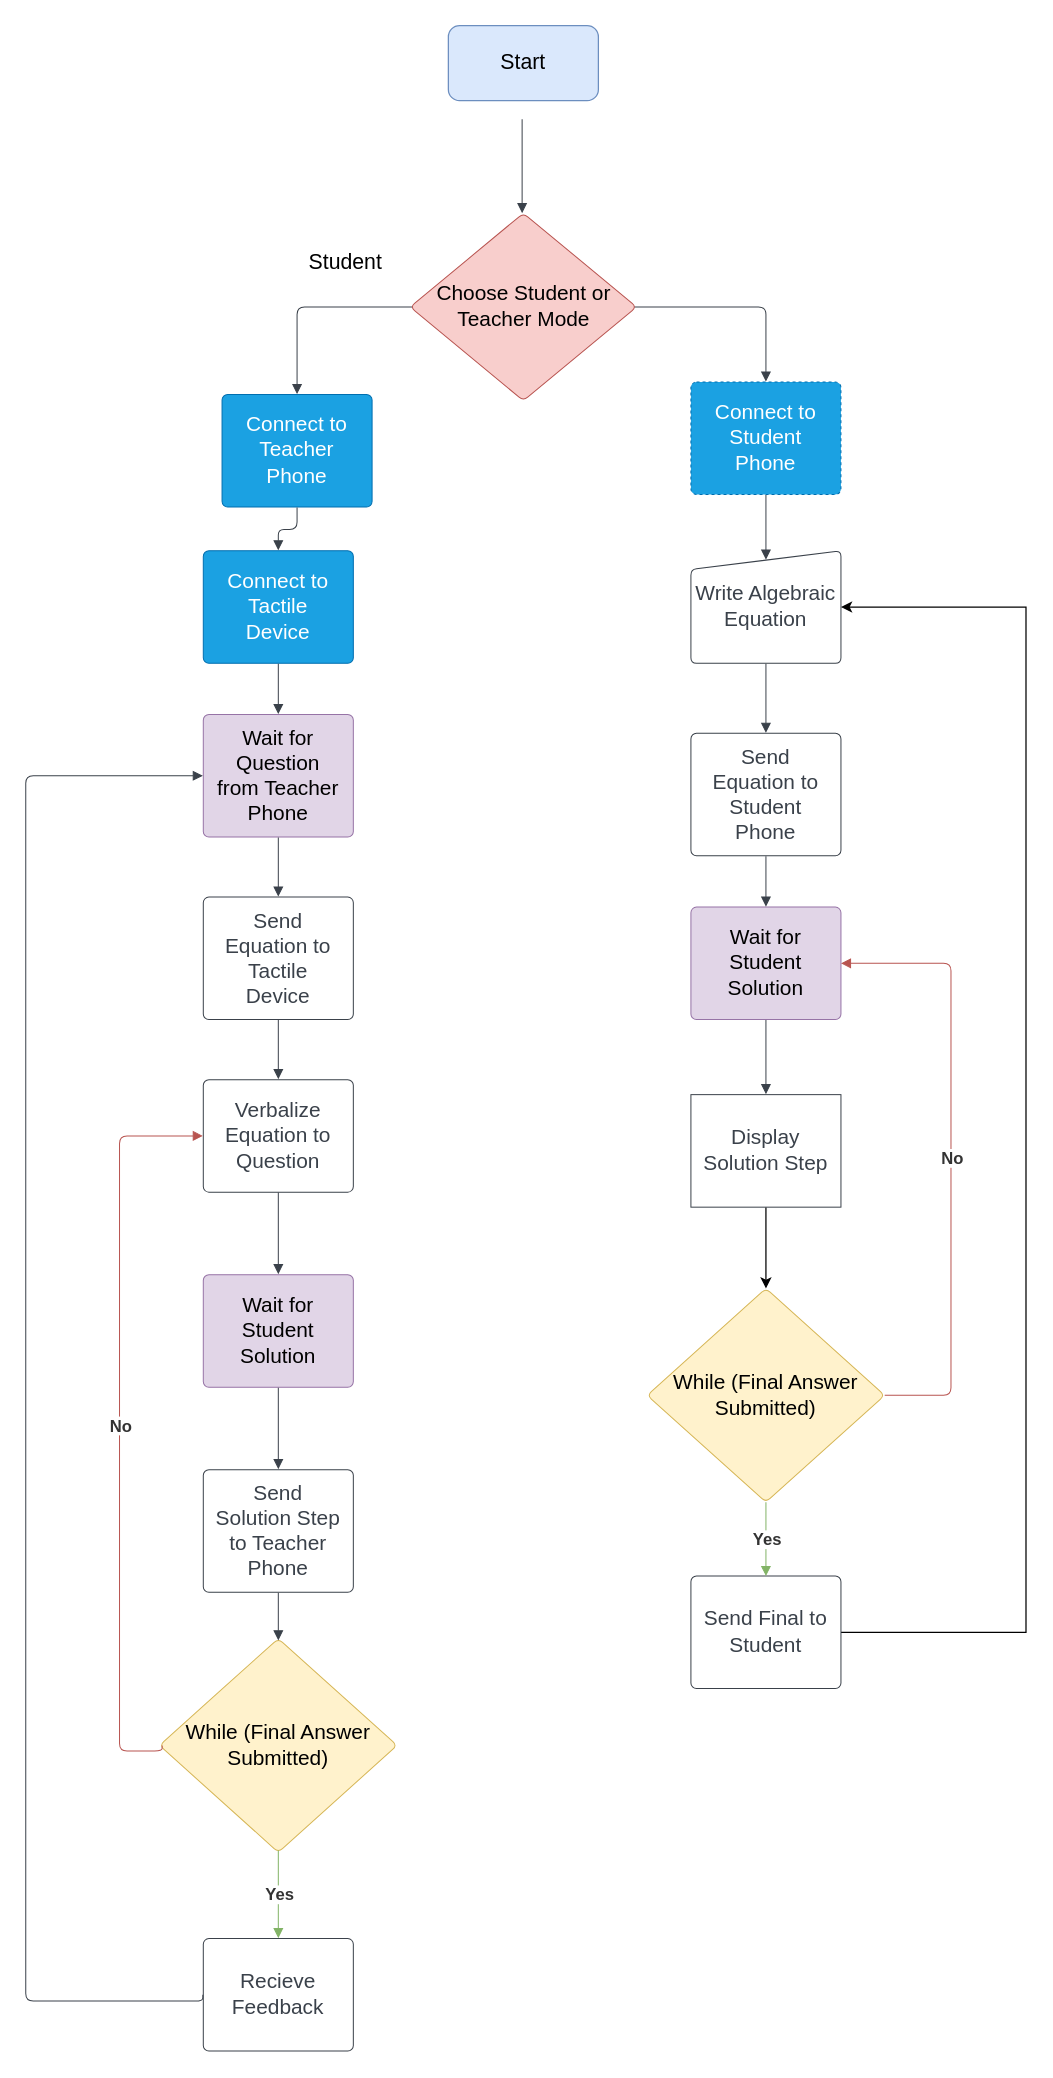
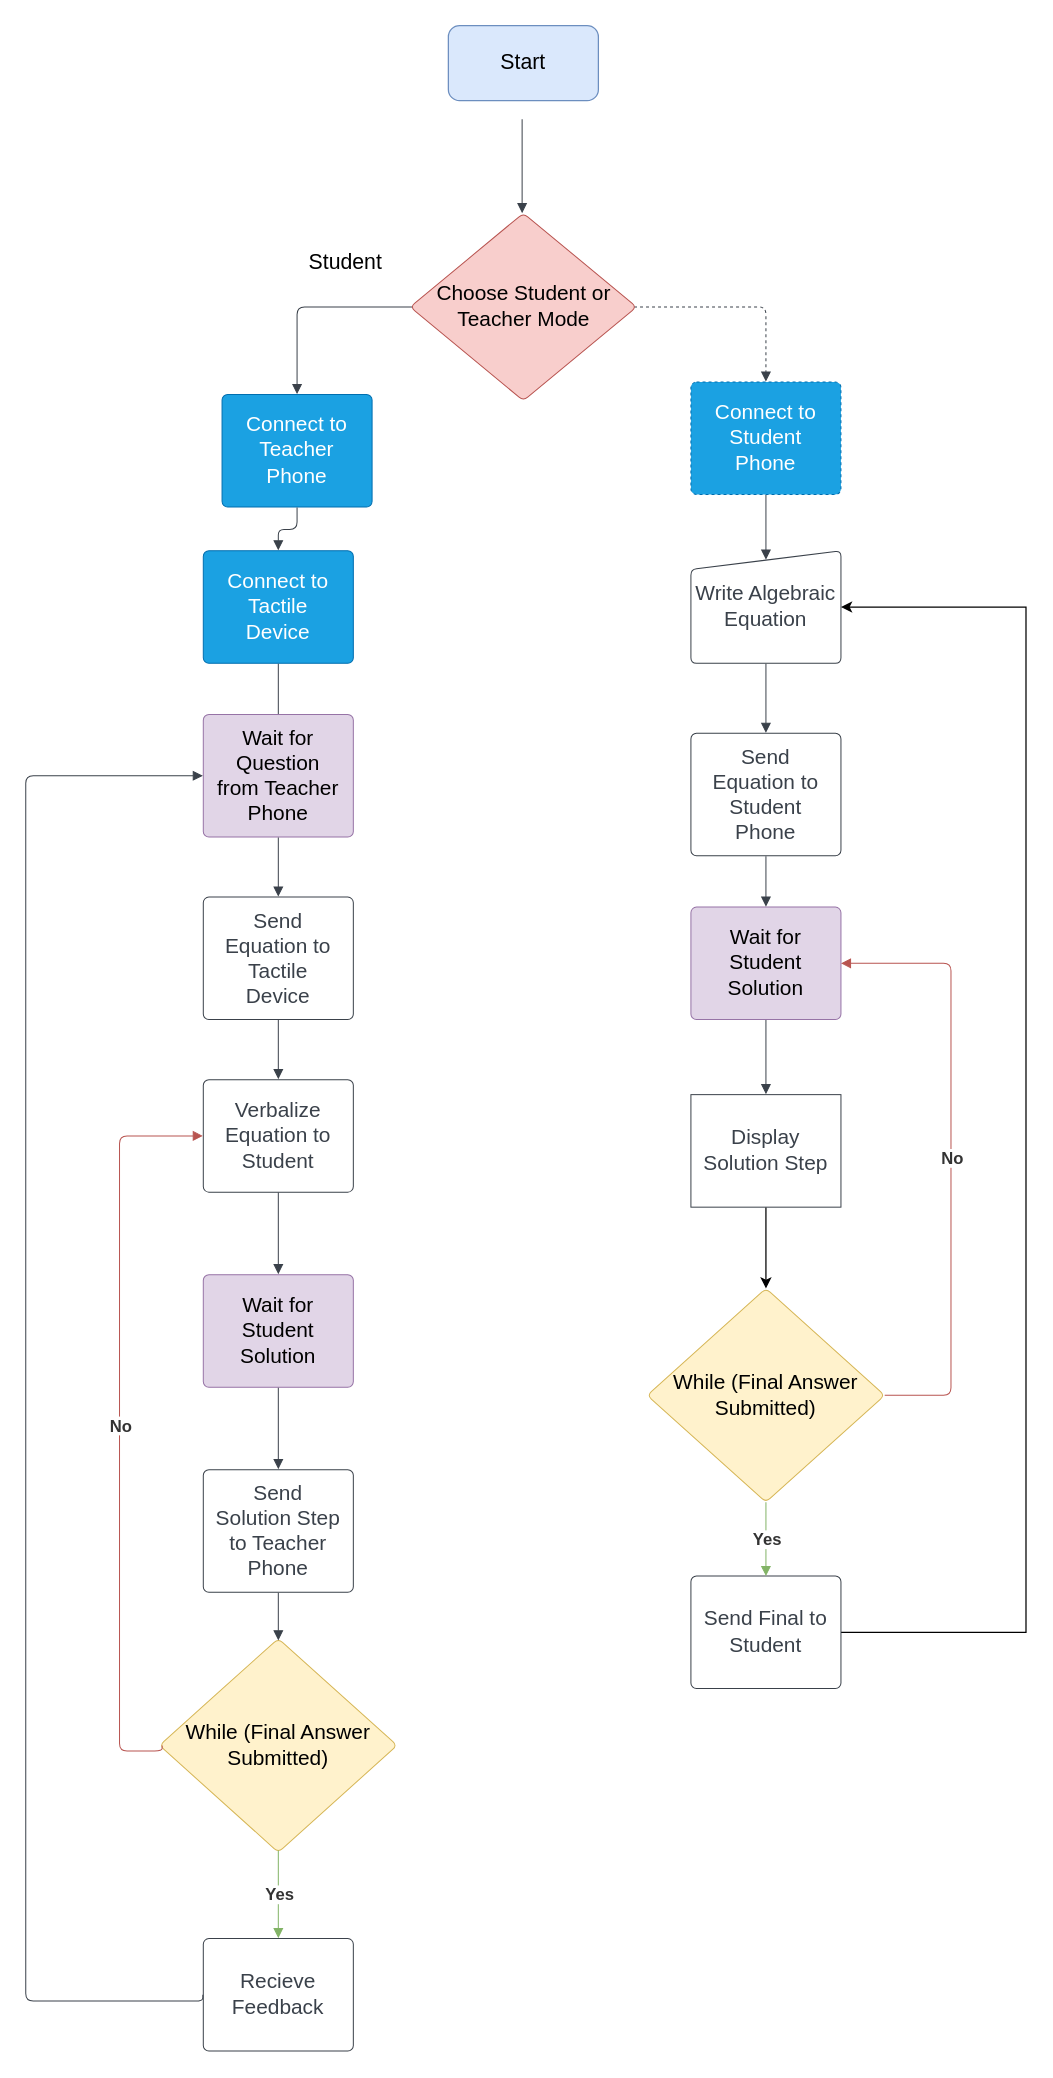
edge "Choose Student or Teacher Mode" -> "Connect to Student Phone": style solid -> dashed
edge "Connect to Tactile Device" -> "Wait for Question from Teacher Phone": arrowhead block -> none
node "Verbalize Equation to Question": label "Verbalize Equation to Question" -> "Verbalize Equation to Student"
